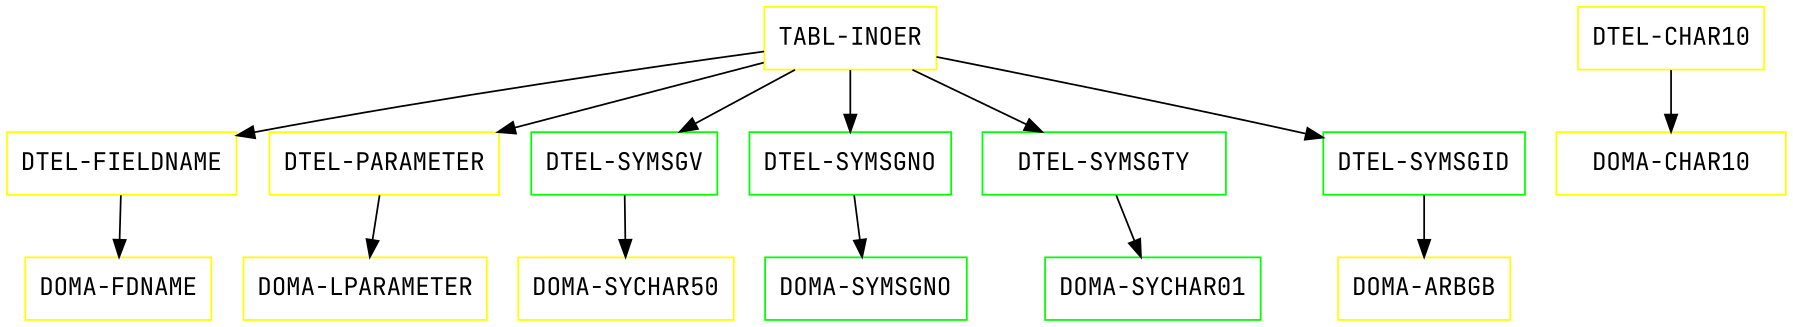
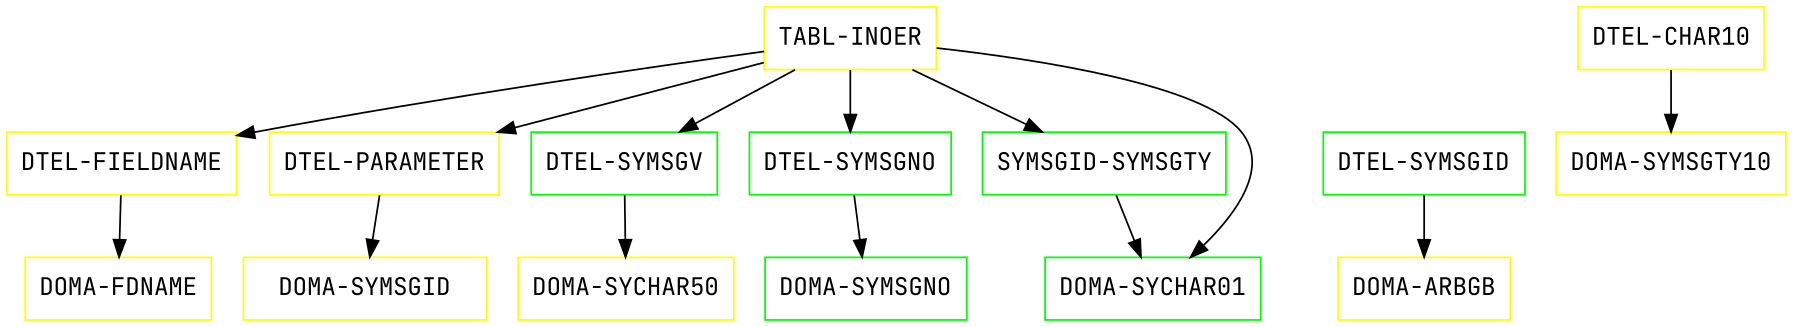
edge "TABL-INOER" -> "DTEL-SYMSGID": now "TABL-INOER" -> "DOMA-SYCHAR01"
node "DTEL-SYMSGTY": label "DTEL-SYMSGTY" -> "SYMSGID-SYMSGTY"
node "DOMA-CHAR10": label "DOMA-CHAR10" -> "DOMA-SYMSGTY10"
node "DOMA-LPARAMETER": label "DOMA-LPARAMETER" -> "DOMA-SYMSGID"
